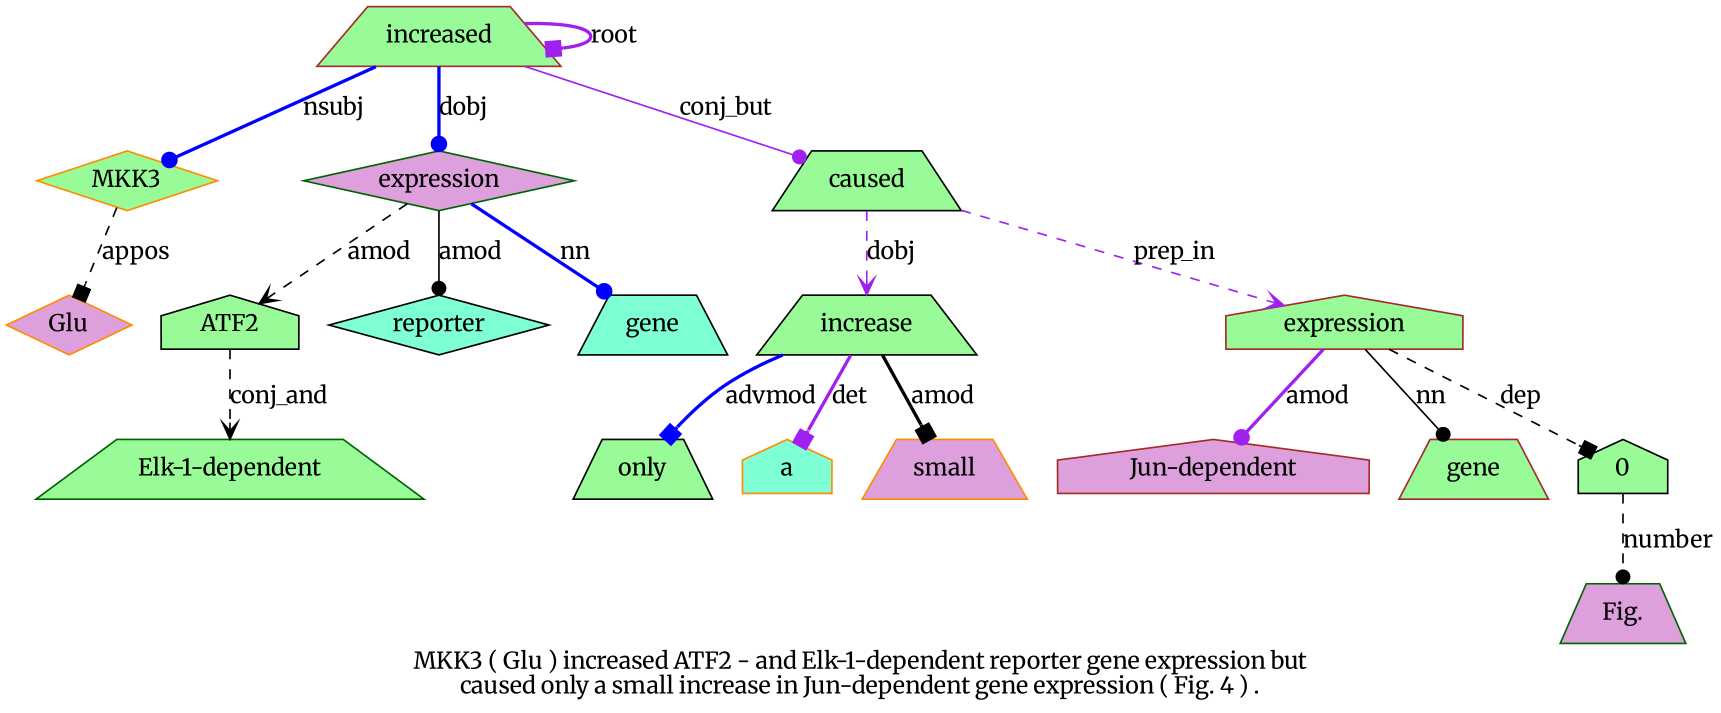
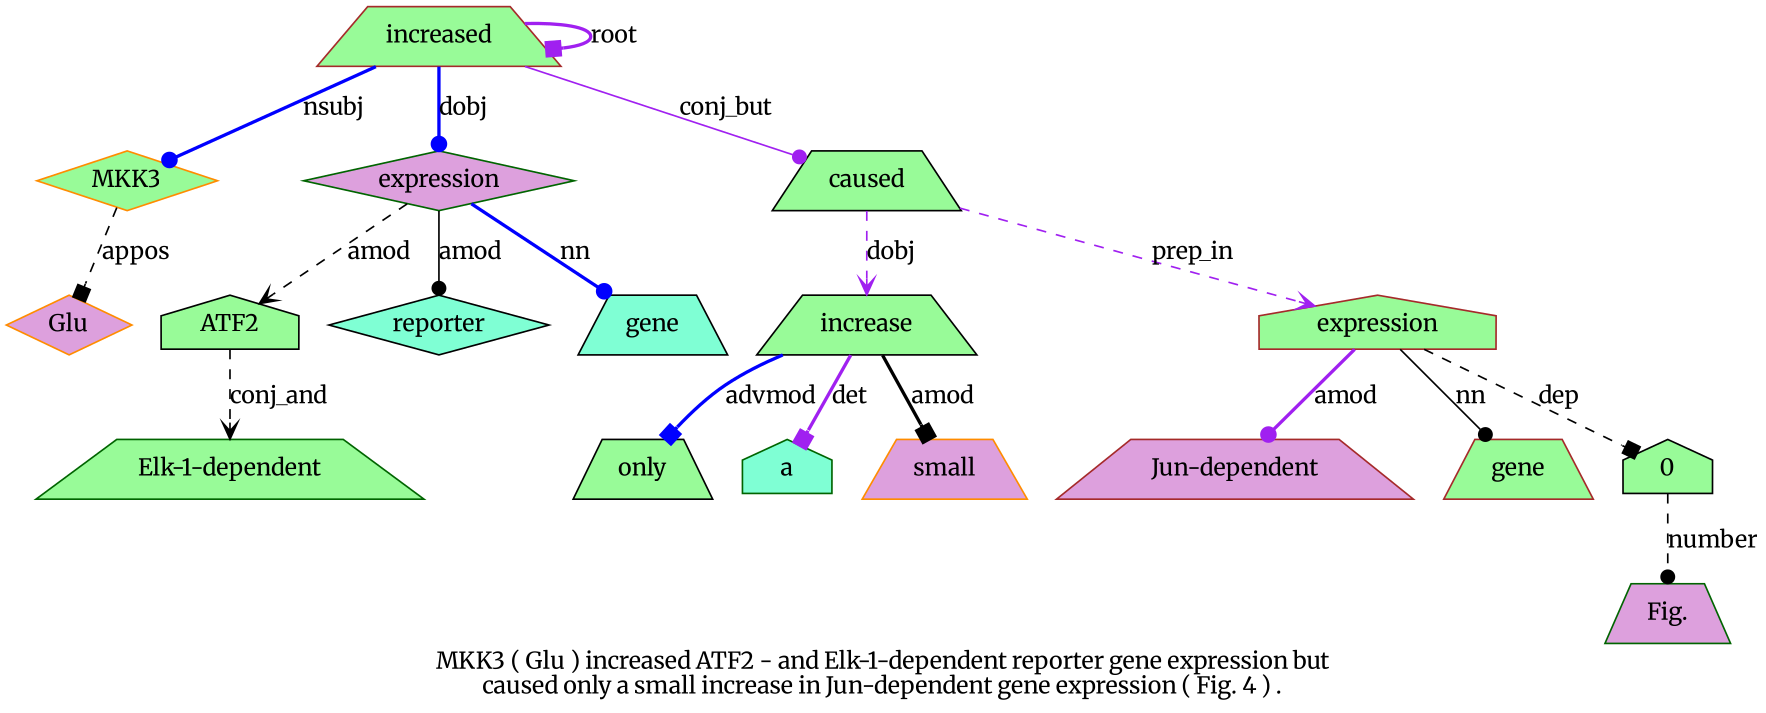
node "a": color darkorange -> darkgreen
node "Jun-dependent": shape house -> trapezium
